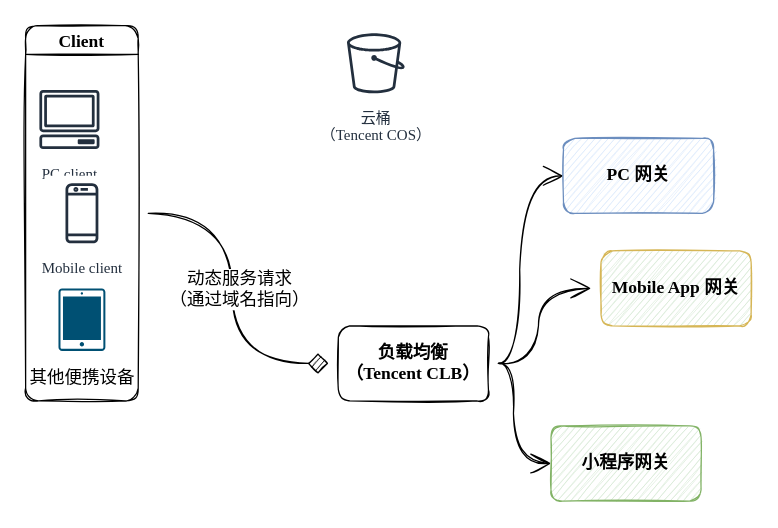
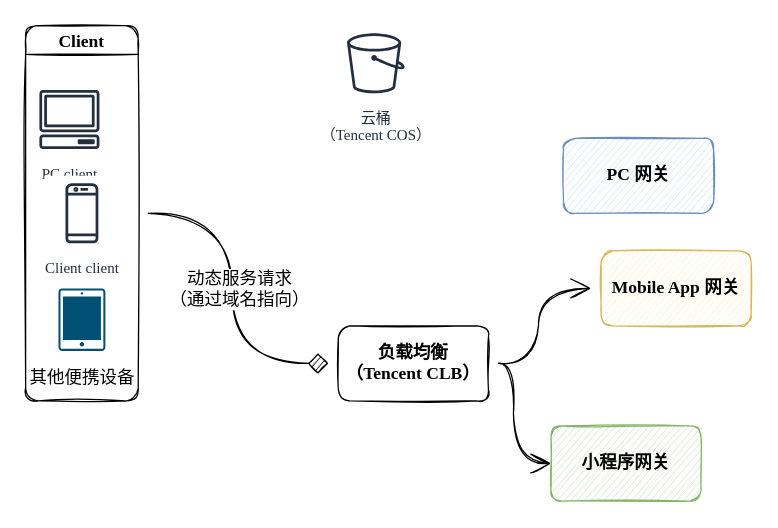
edge "负载均衡 （Tencent CLB）" -> "PC 网关": removed
node "Mobile client": label "Mobile client" -> "Client client"
node "Mobile App 网关": fillcolor #d5e8d4 -> #fff2cc
